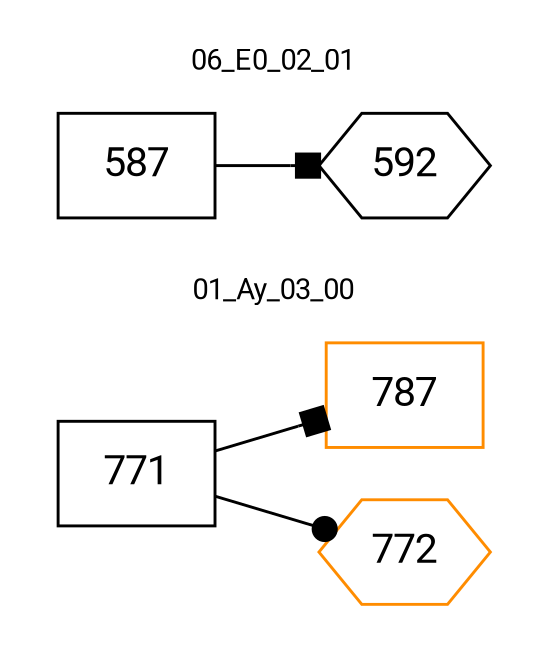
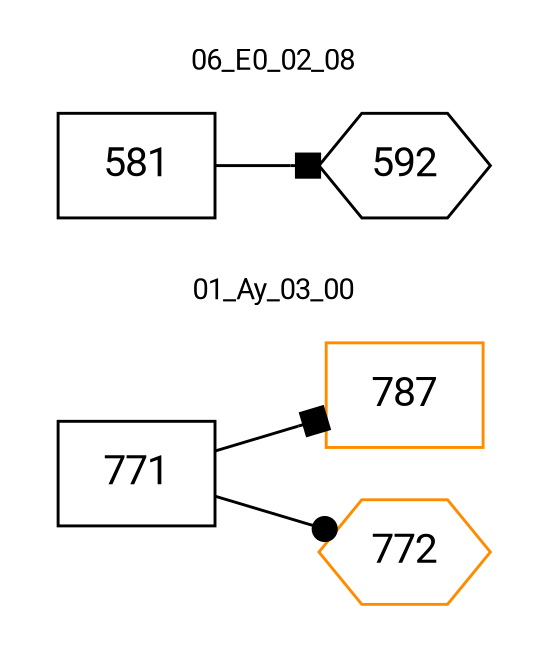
cluster "06_E0_02_01": label "06_E0_02_01" -> "06_E0_02_08"
node "587": label "587" -> "581"
